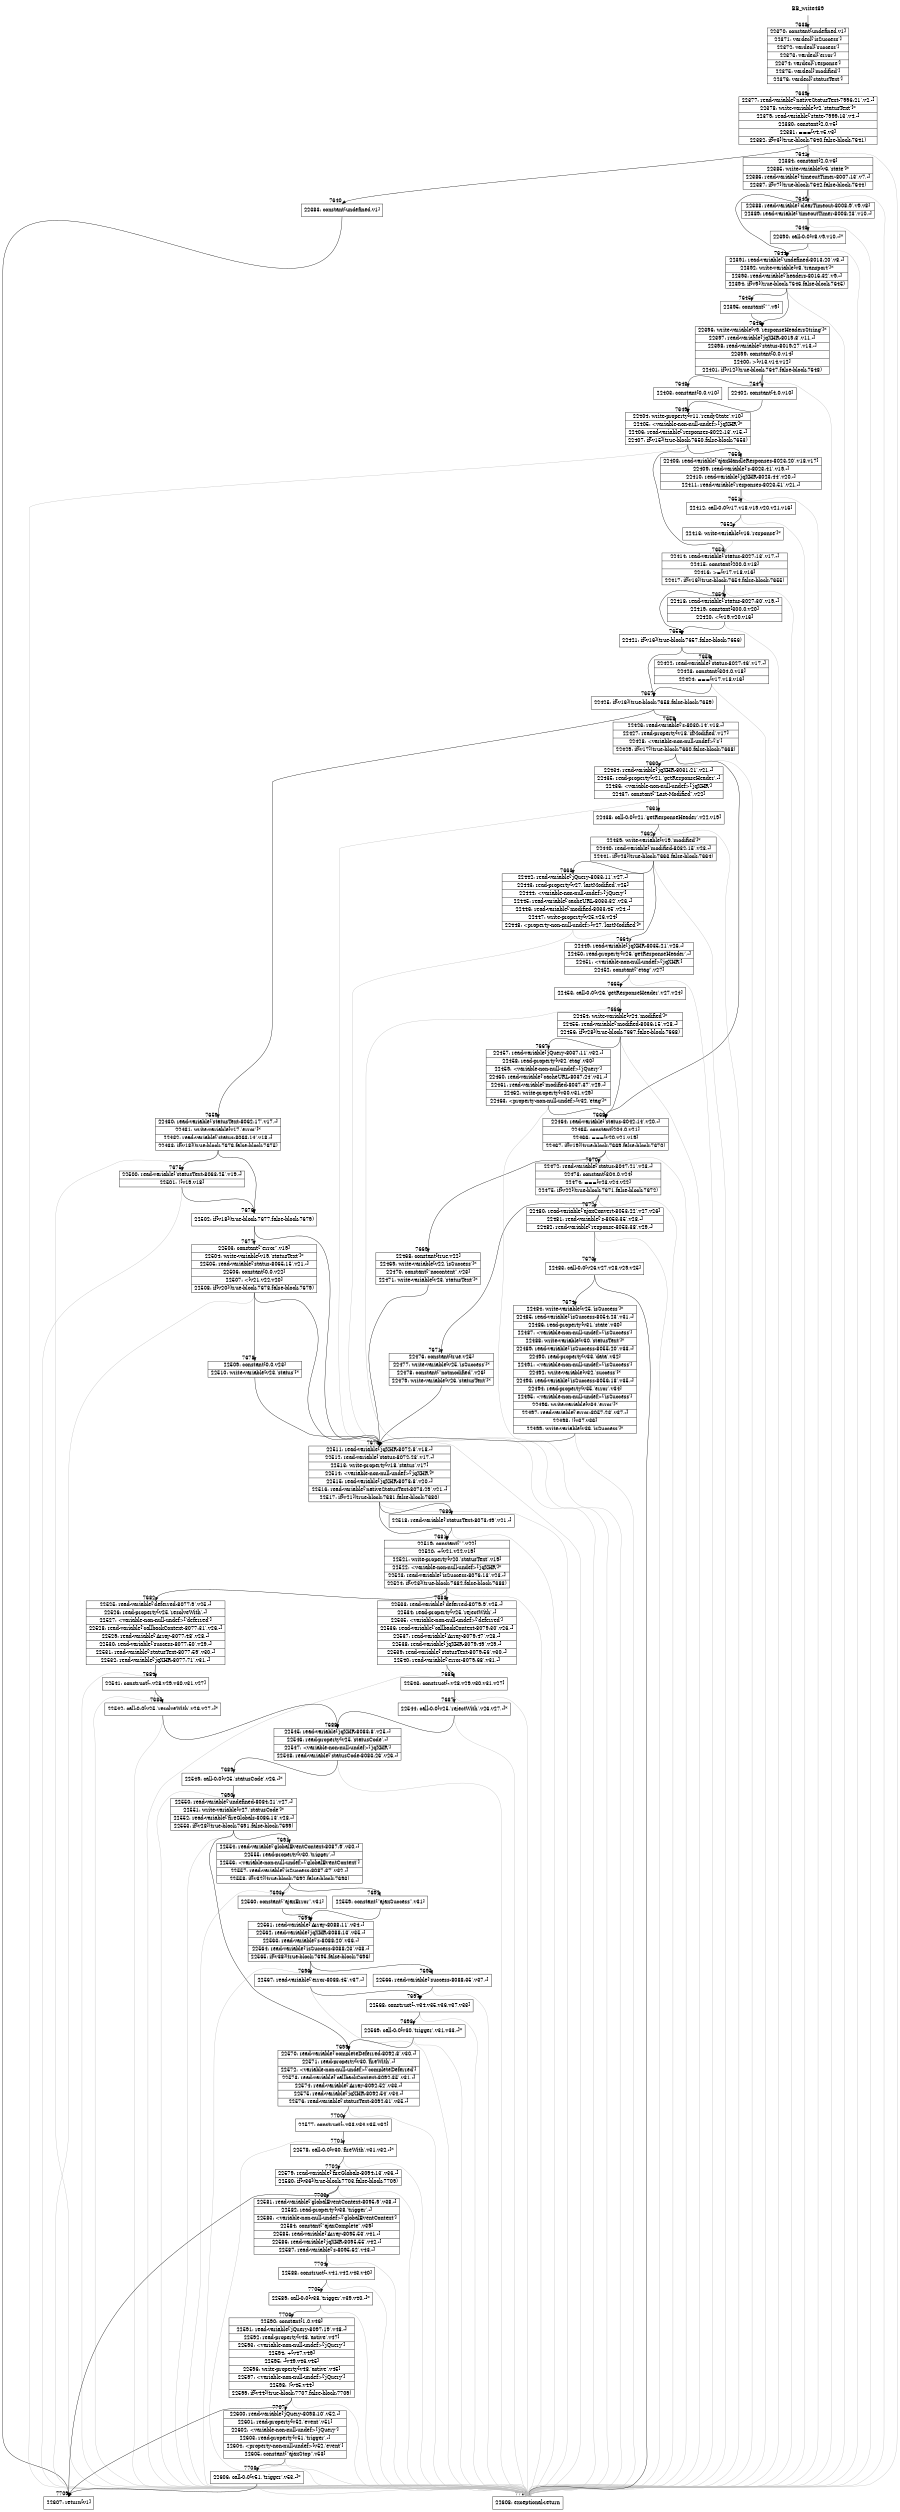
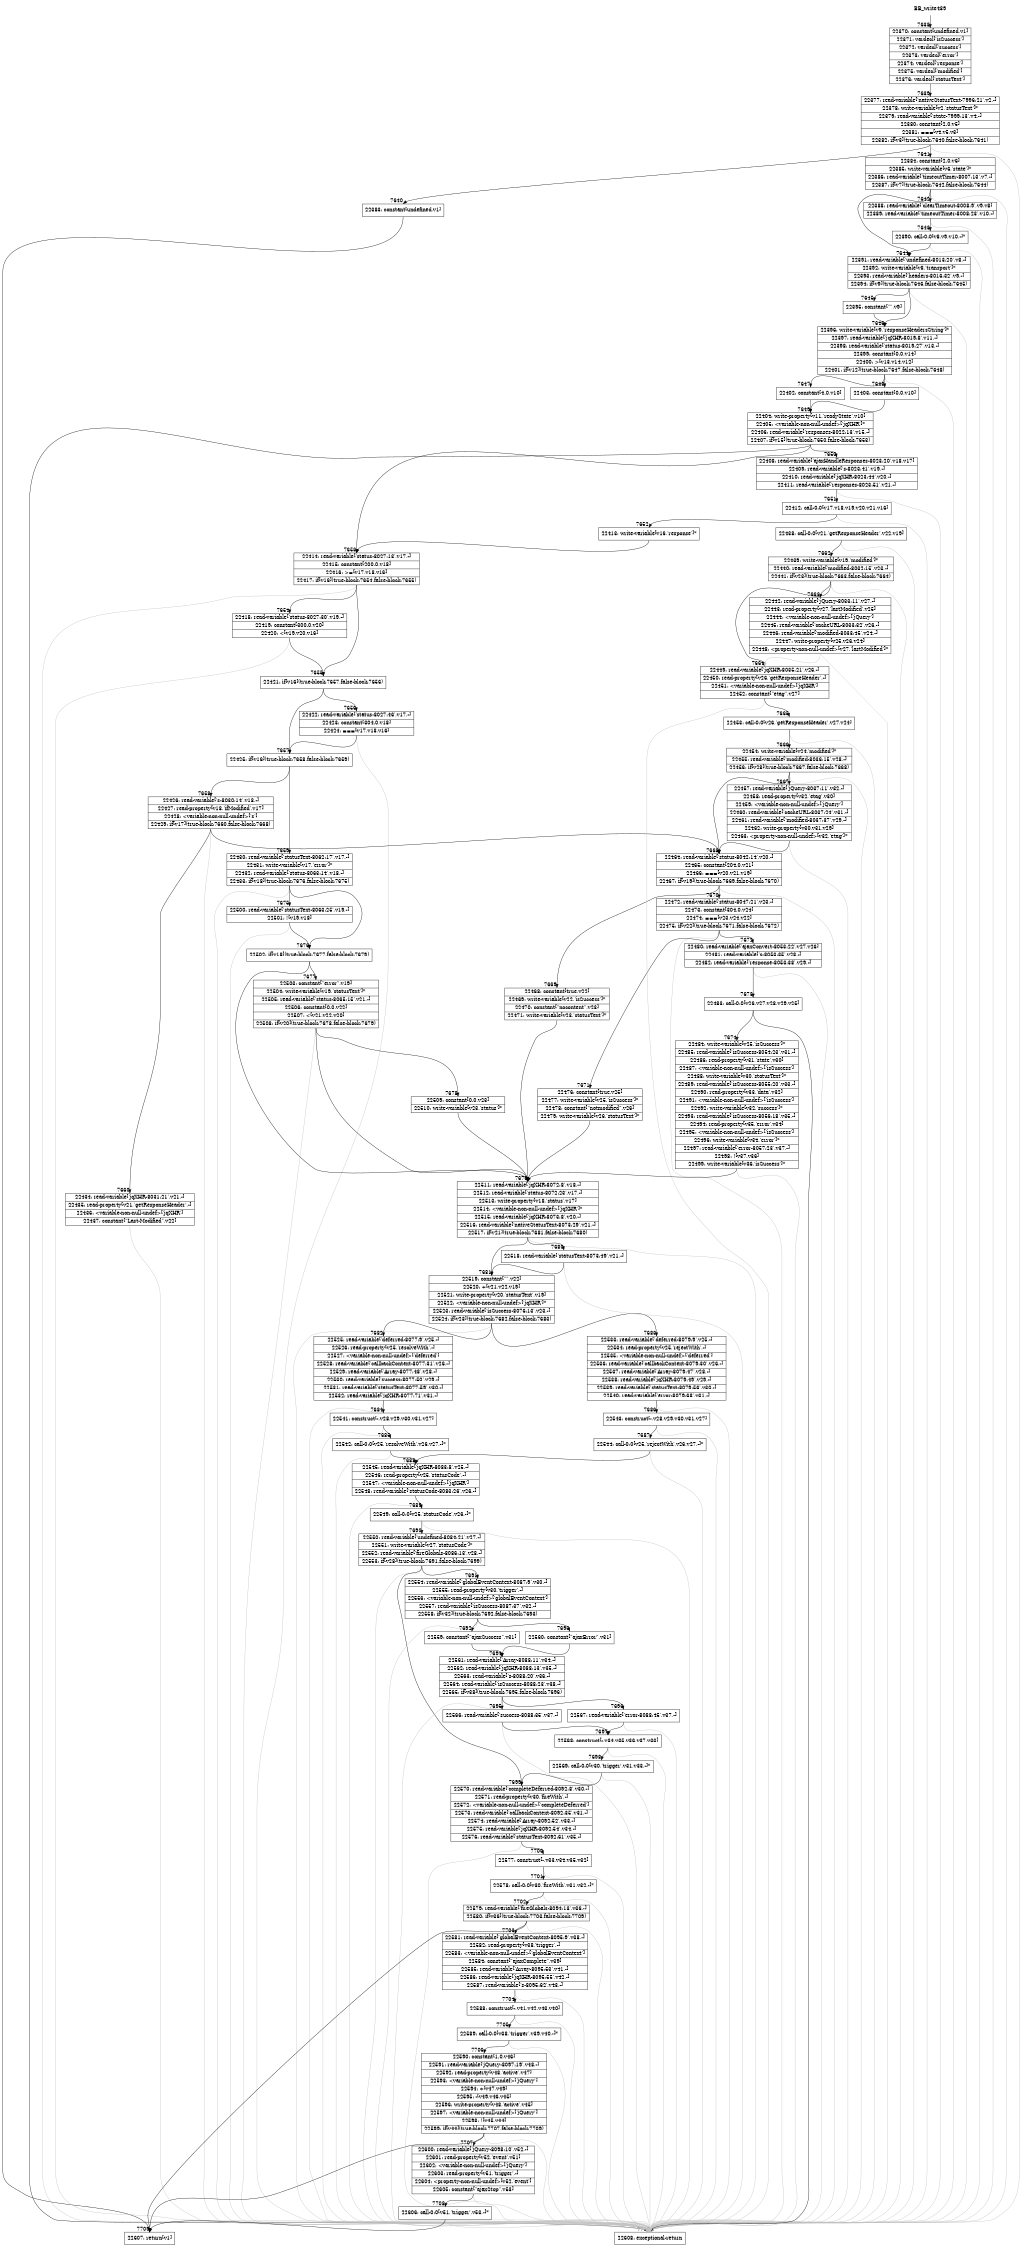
edge "22413: write-variable[v16,'response']*" -> "22414: read-variable['status-8027:13',v17,-]": color gray -> black
edge "22434: read-variable['jqXHR-8031:21',v21,-]" -> "22438: call-0:0[v21,'getResponseHeader',v22,v19]": removed
edge "22404: write-property[v11,'readyState',v10]" -> "22608: exceptional-return": color gray -> black
